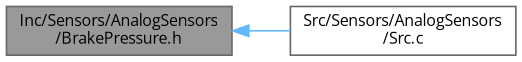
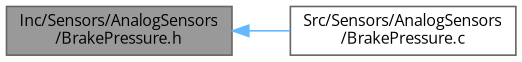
node "Src/Sensors/AnalogSensors /Src.c": label "Src/Sensors/AnalogSensors /Src.c" -> "Src/Sensors/AnalogSensors /BrakePressure.c"
